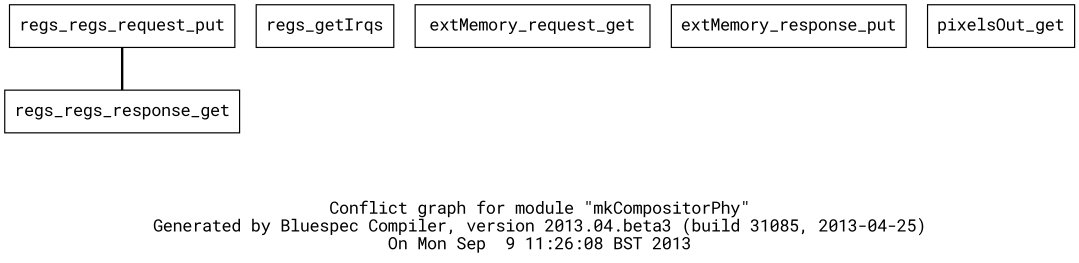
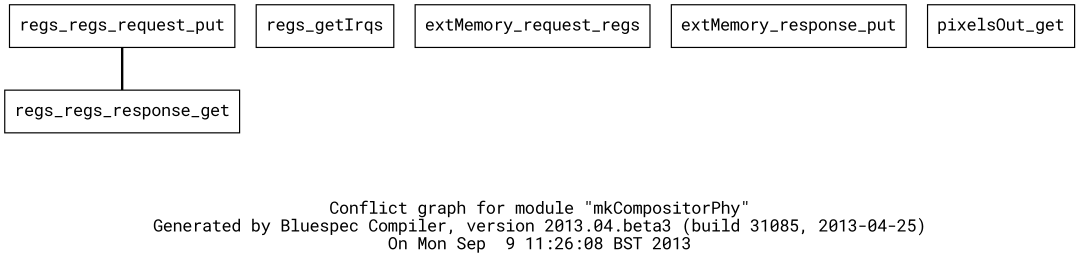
node "extMemory_request_get": label "extMemory_request_get" -> "extMemory_request_regs"
